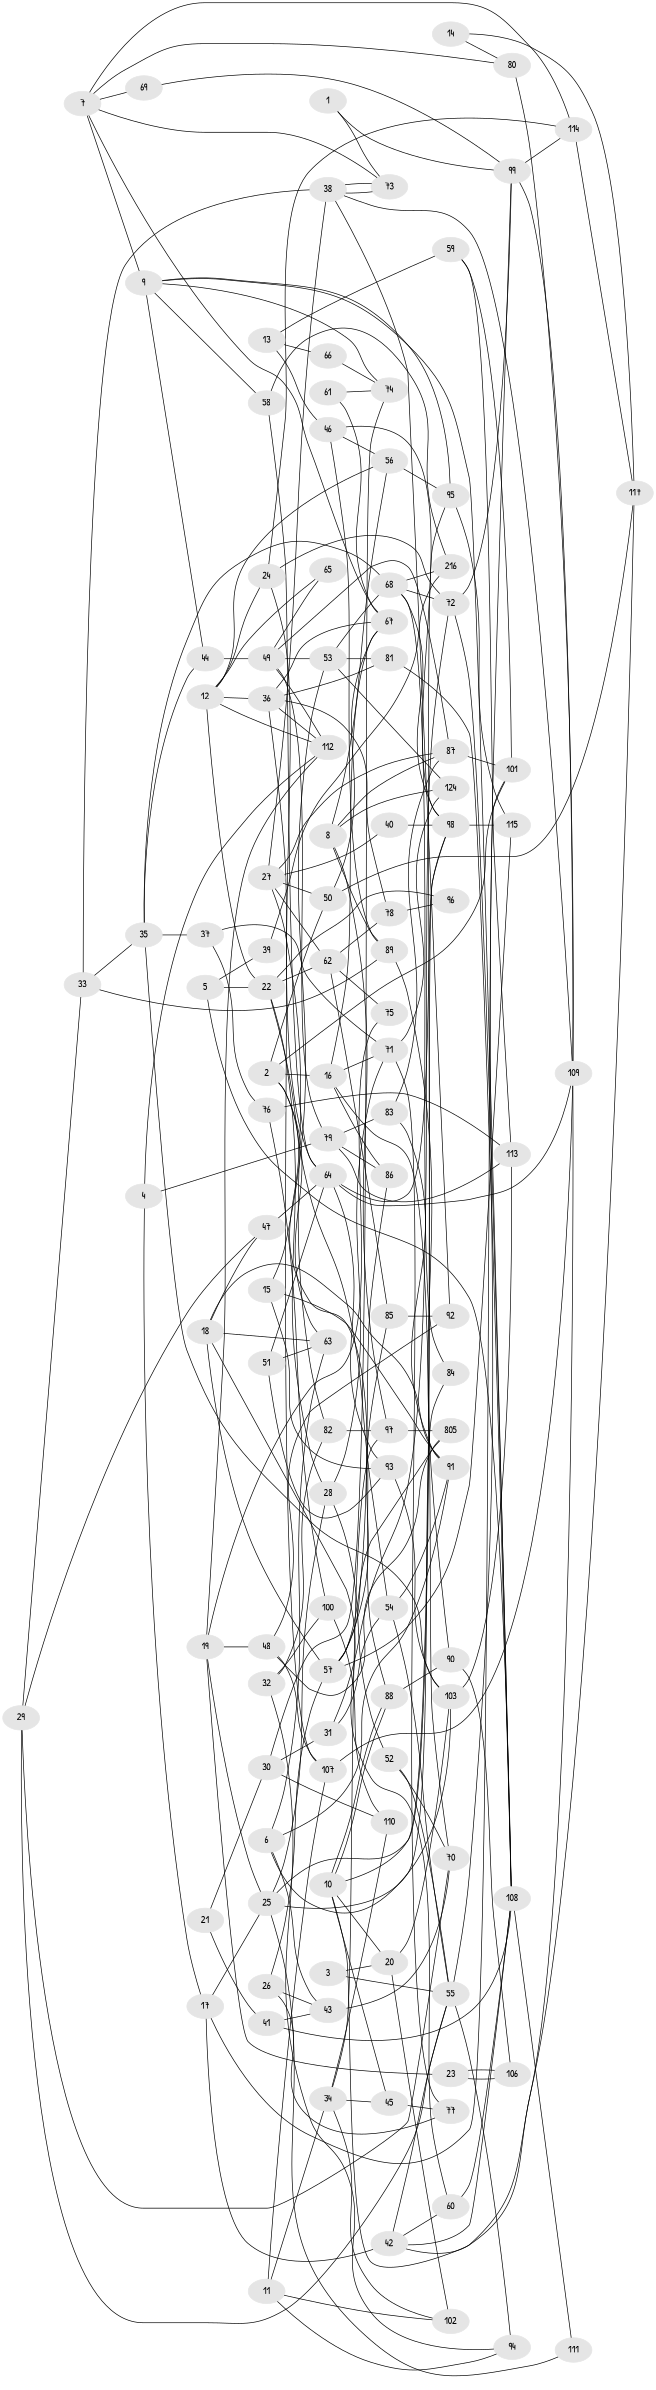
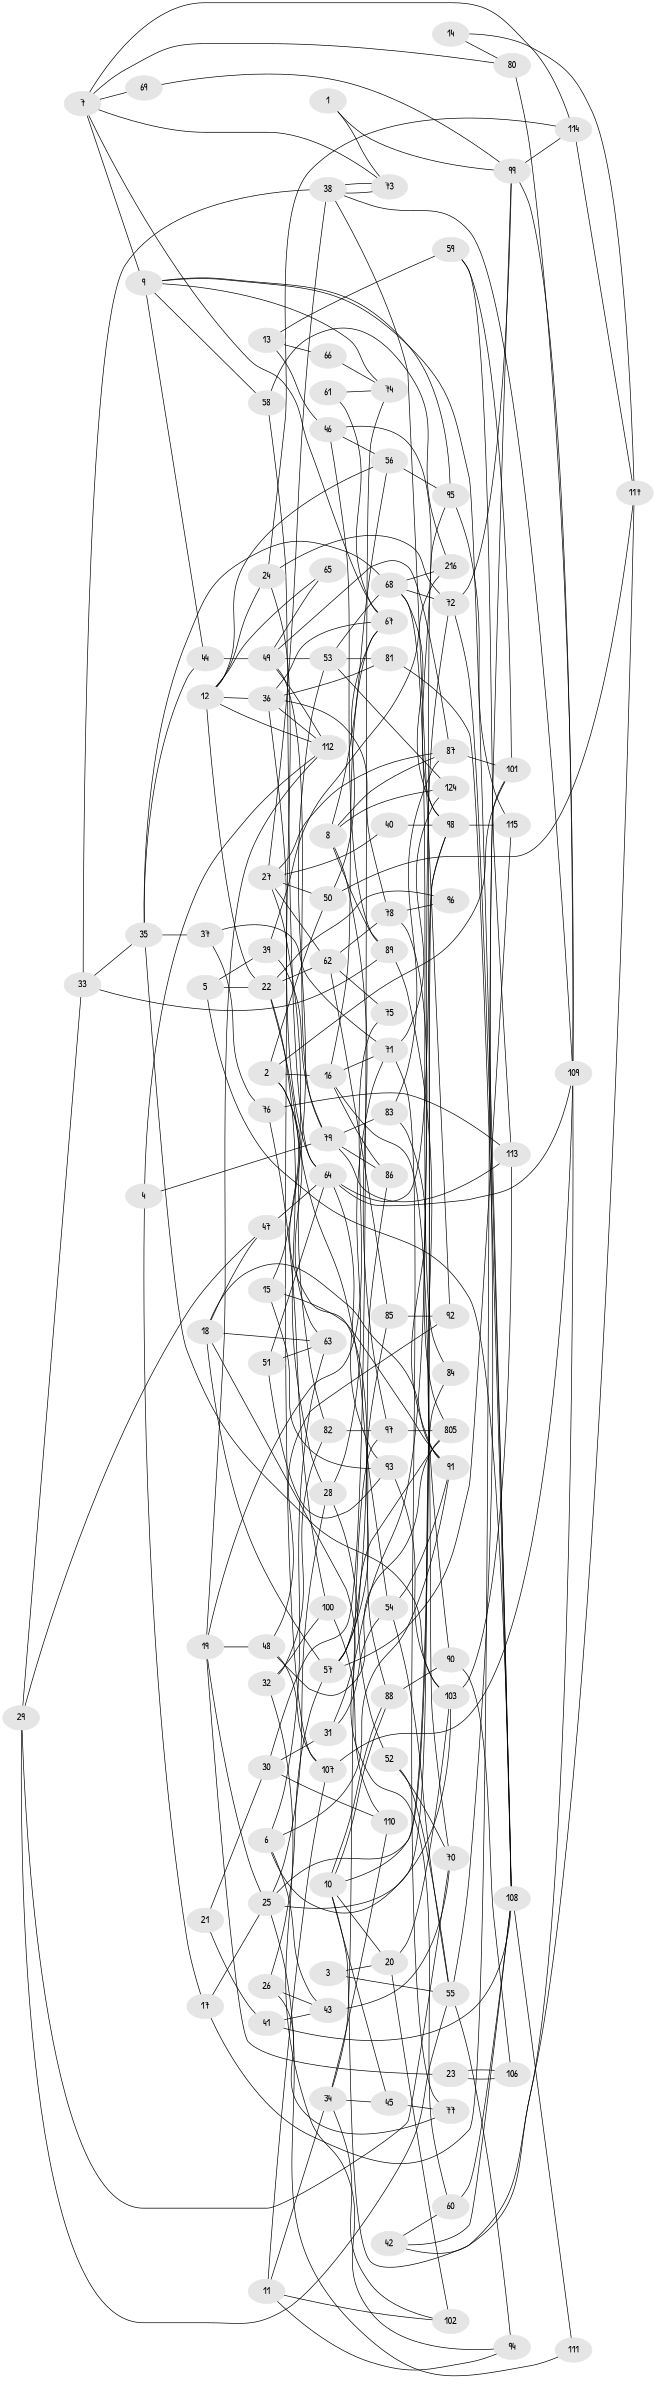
edge "39" -- "79": added
edge "78" -- "805": added
edge "55" -- "42": removed
edge "17" -- "42": removed
